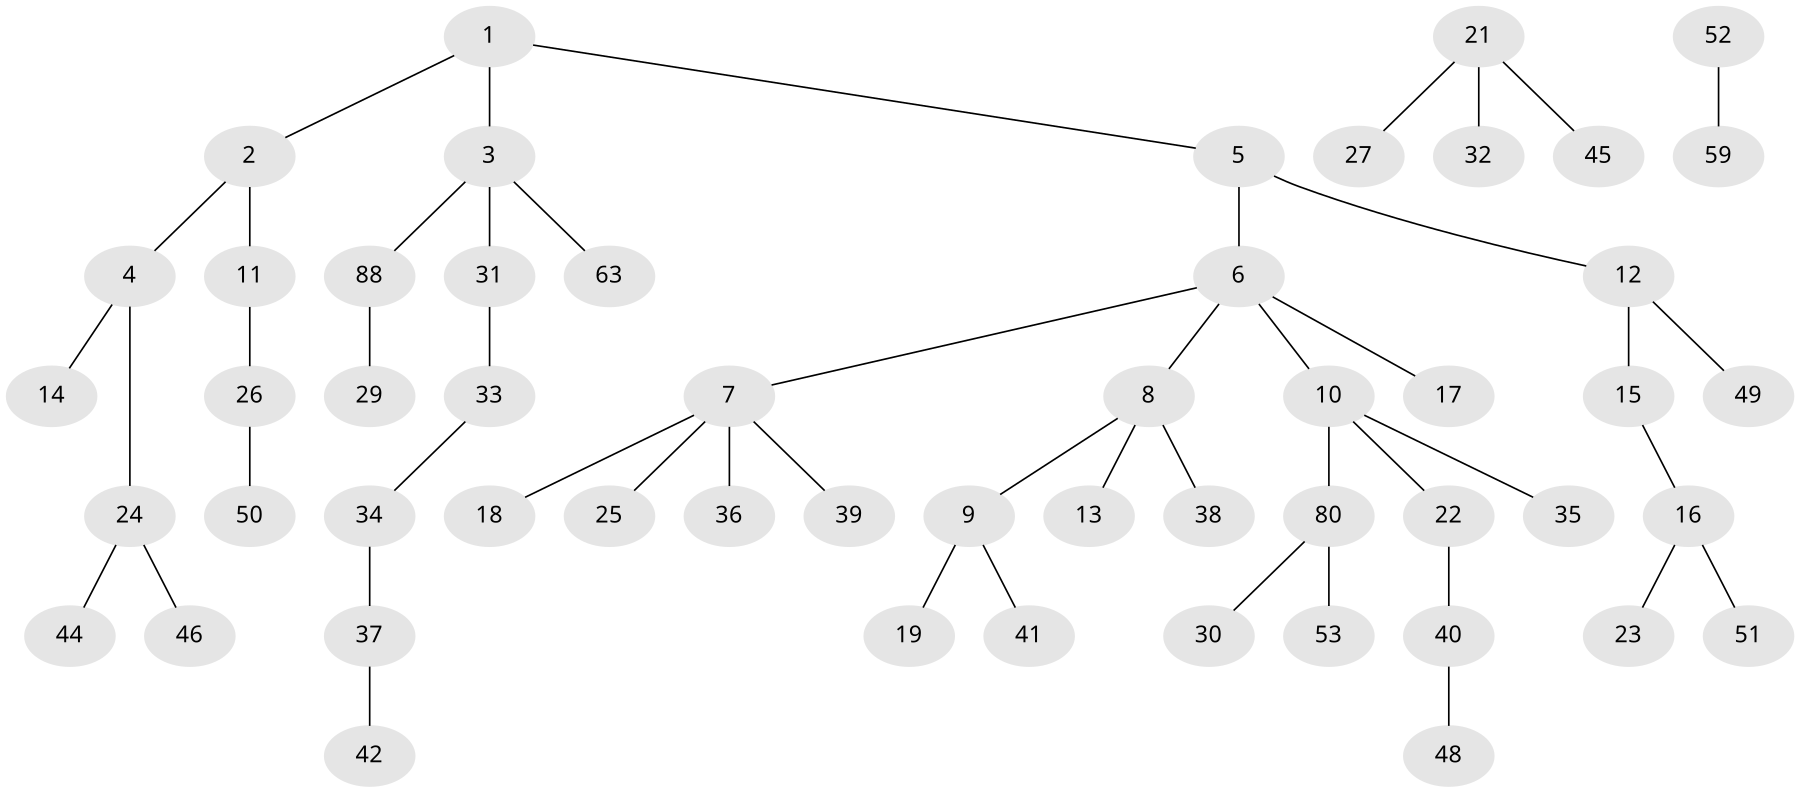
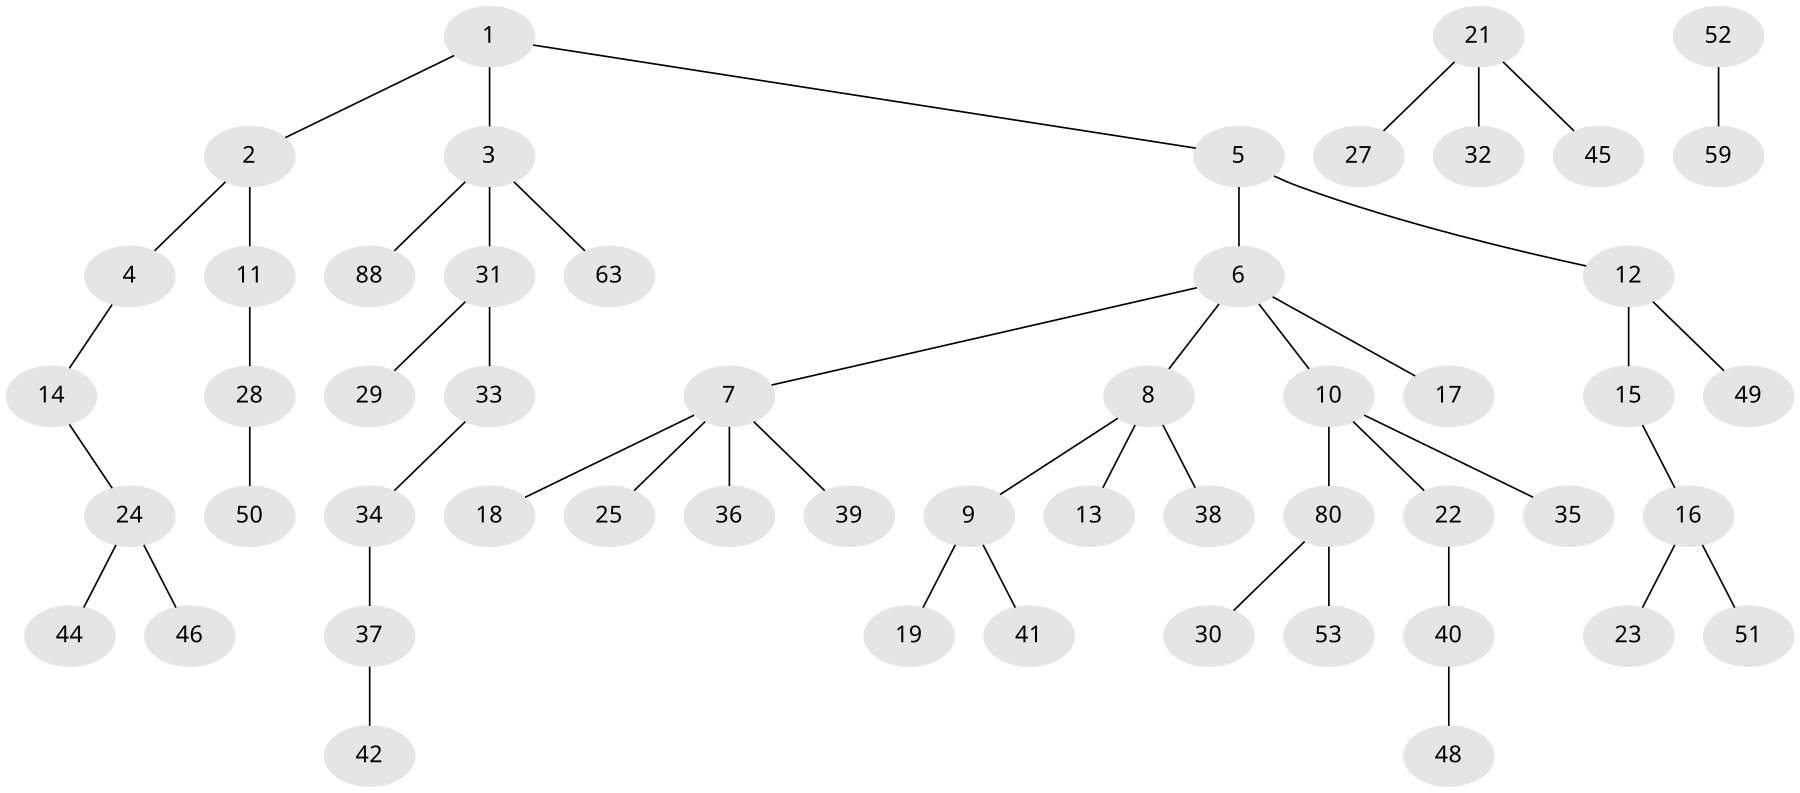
edge "88" -- "29": now "31" -- "29"
edge "4" -- "24": now "14" -- "24"
node "26": label "26" -> "28"
